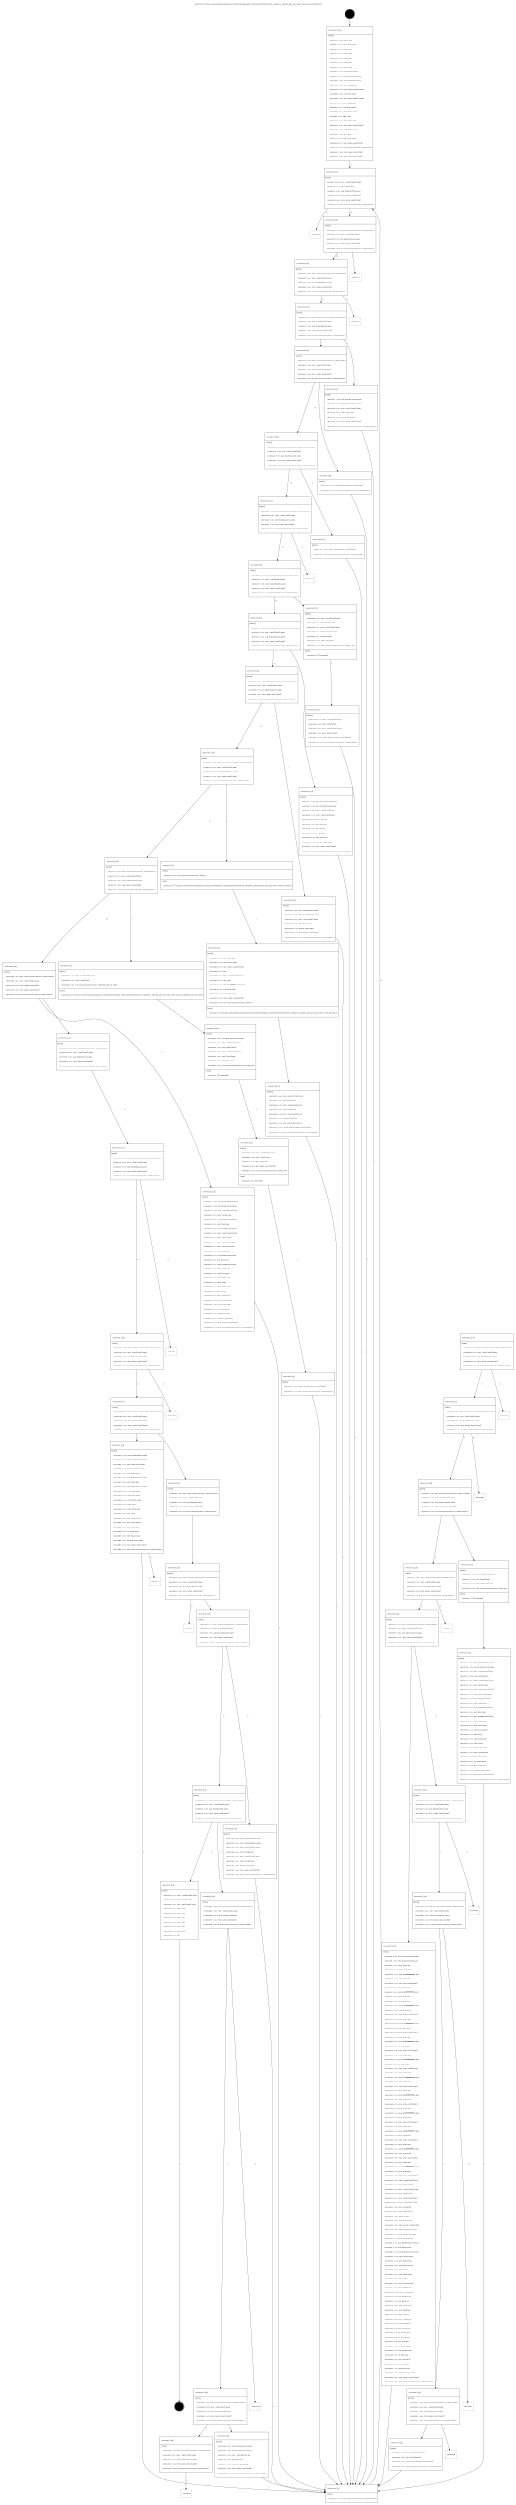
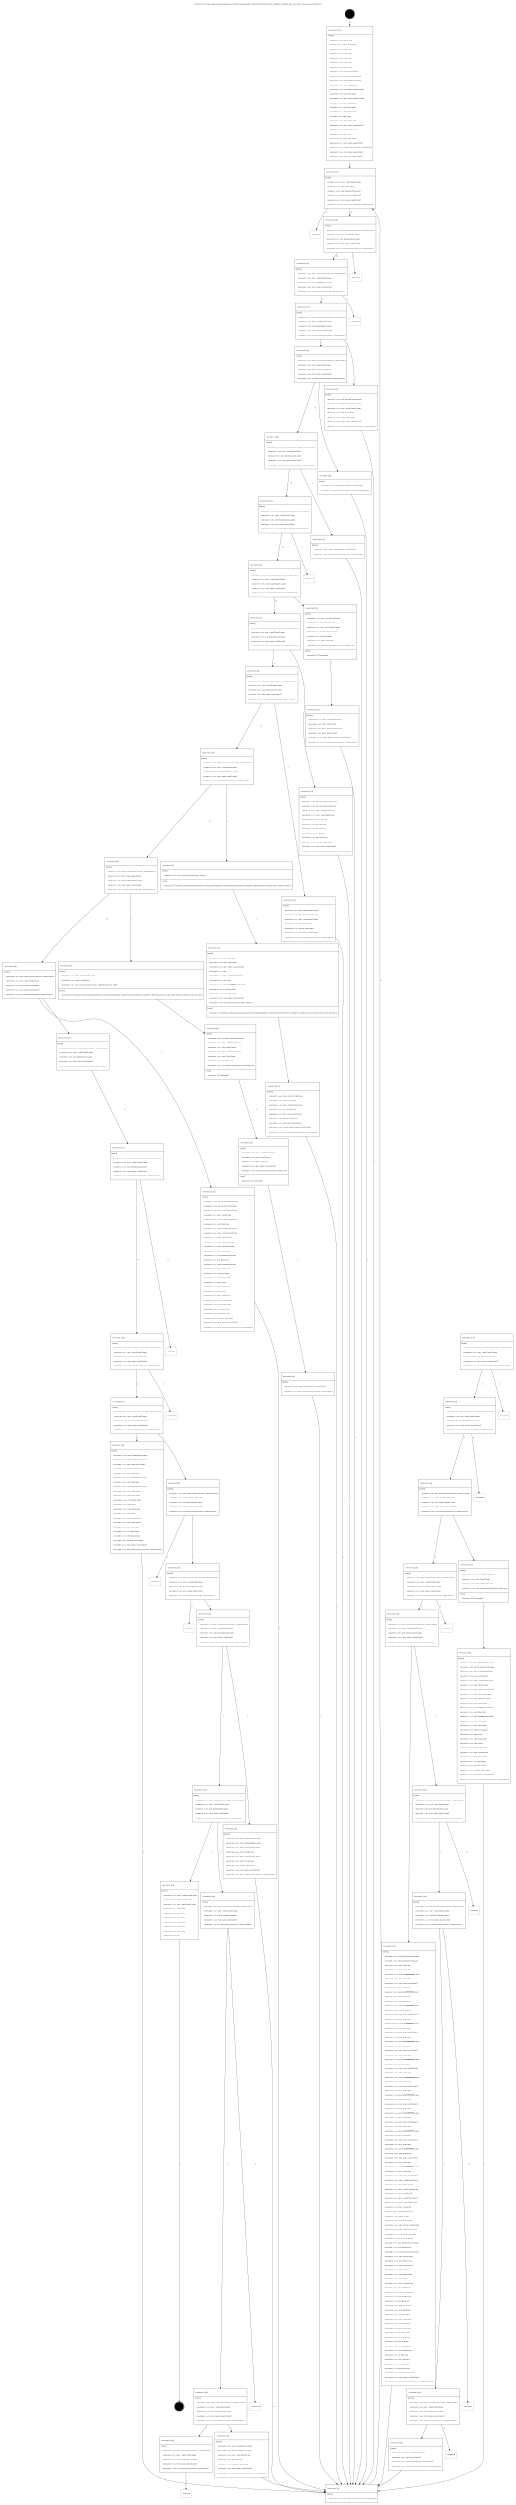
edge "0x401da7 [91]" -> "0x402103": now "0x401814 [28]" -> "0x402103"
